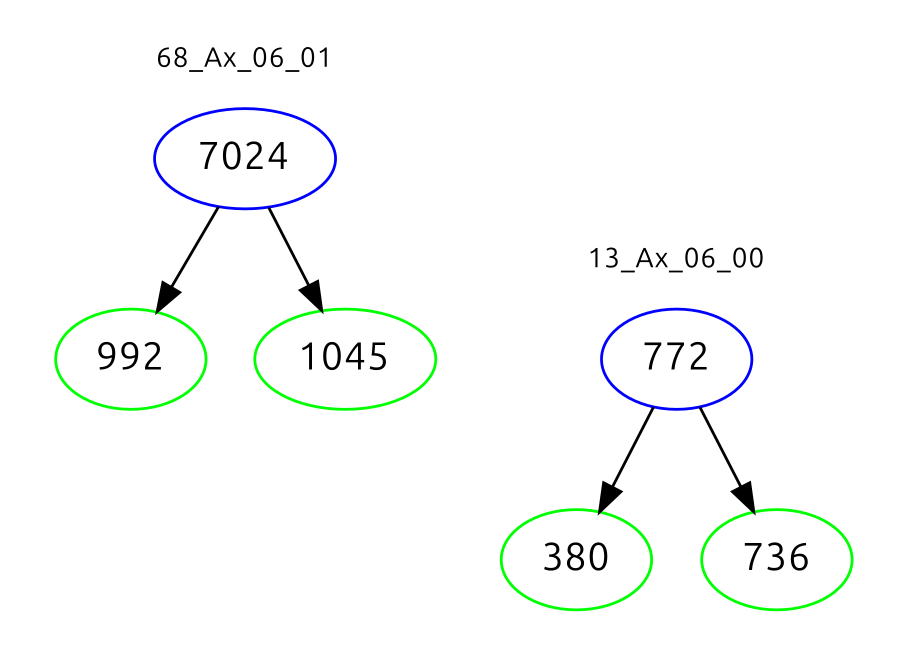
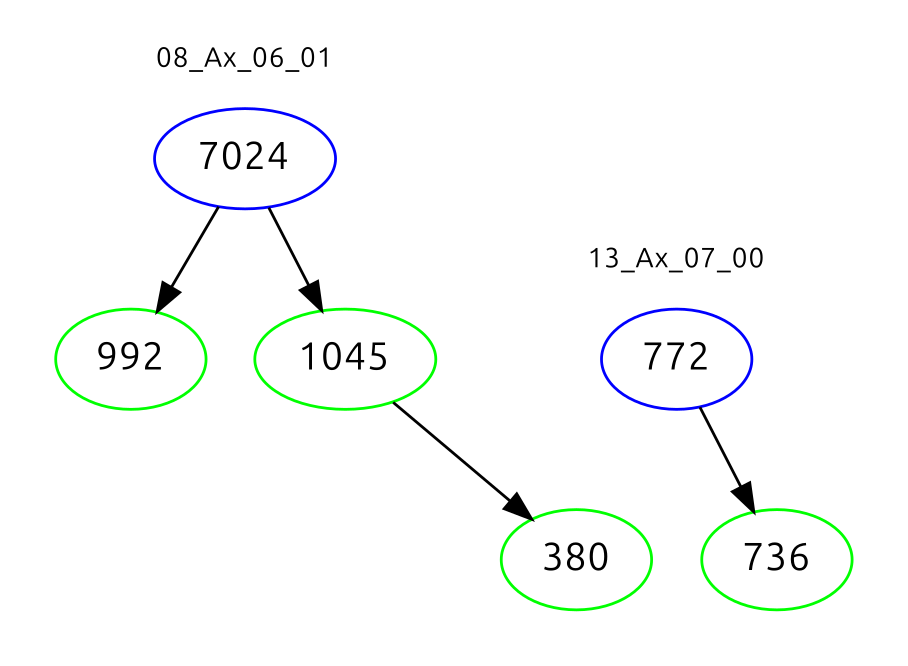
cluster "68_Ax_06_01": label "68_Ax_06_01" -> "08_Ax_06_01"
cluster "13_Ax_06_00": label "13_Ax_06_00" -> "13_Ax_07_00"
edge "772" -> "380": now "1045" -> "380"
